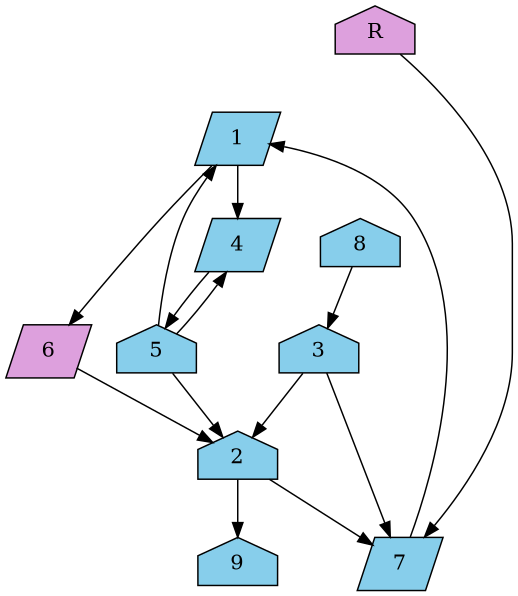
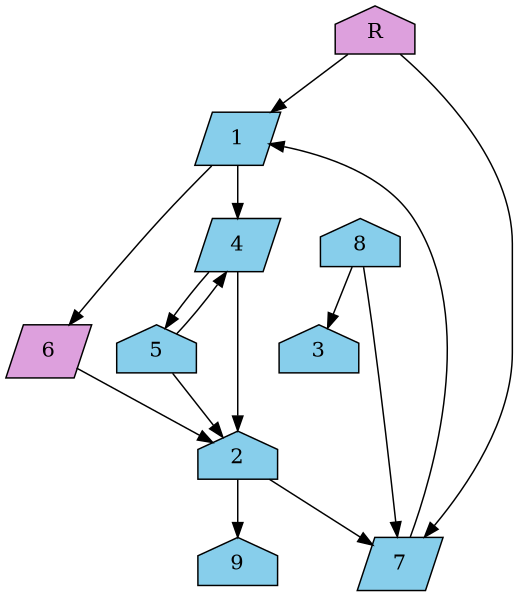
edge "5" -> "1": now "R" -> "1"
edge "3" -> "2": now "4" -> "2"
edge "3" -> "7": now "8" -> "7"
